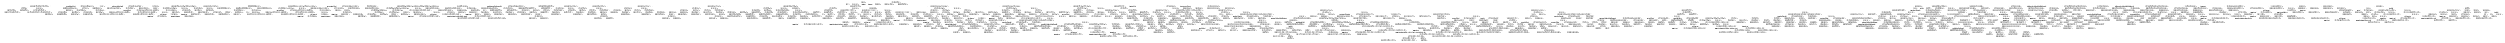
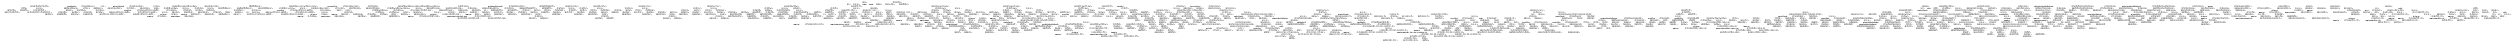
node "(TYPE_REF,String,String)": removed
node "(IDENTIFIER,testHref,new URL(base, la.getHref()))": removed
